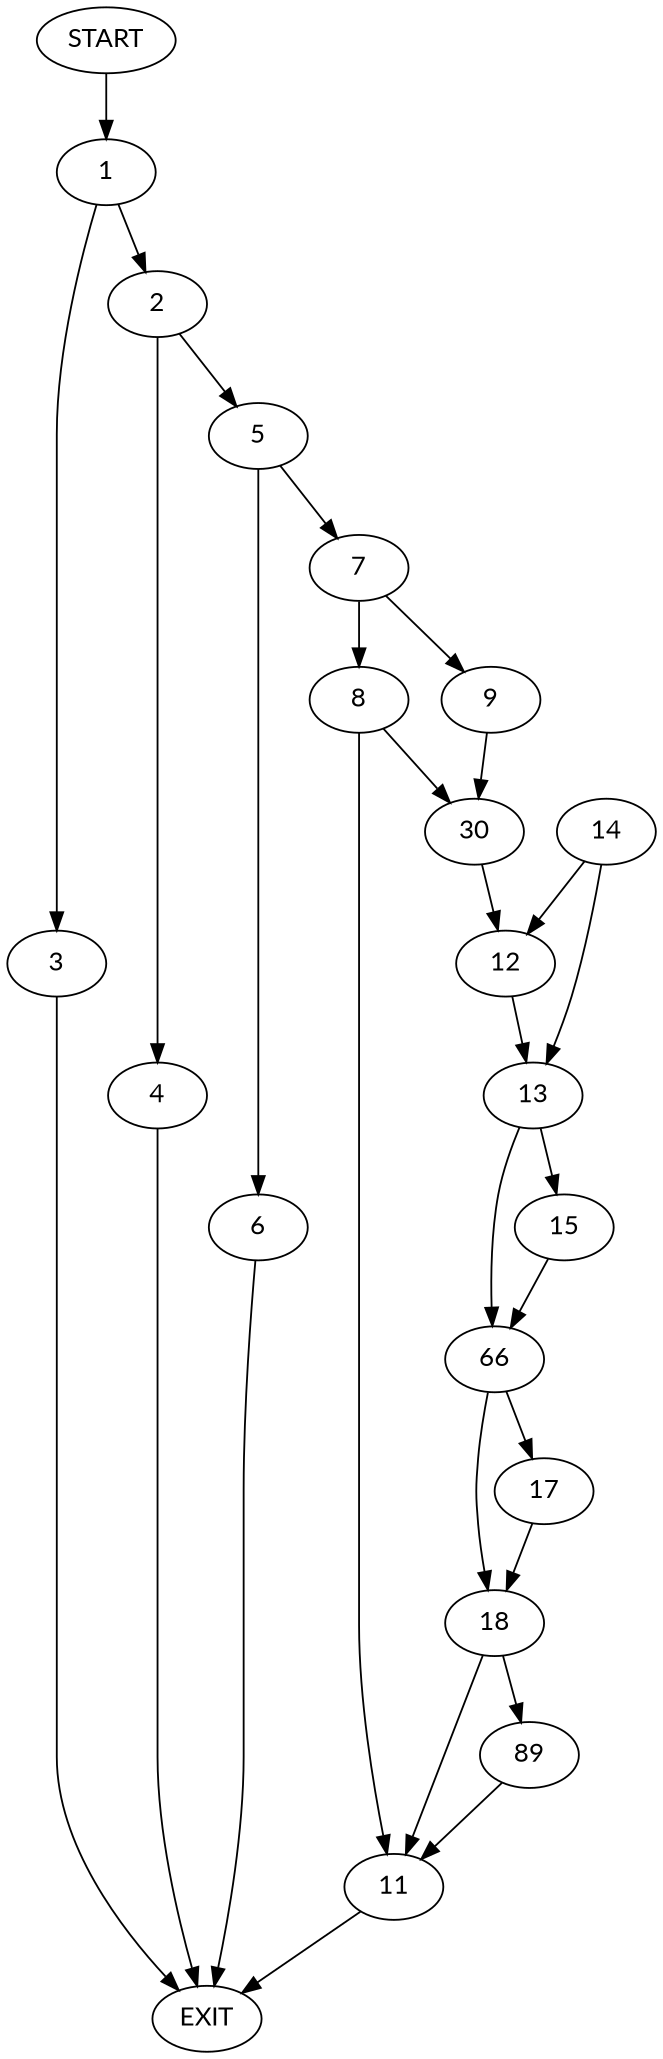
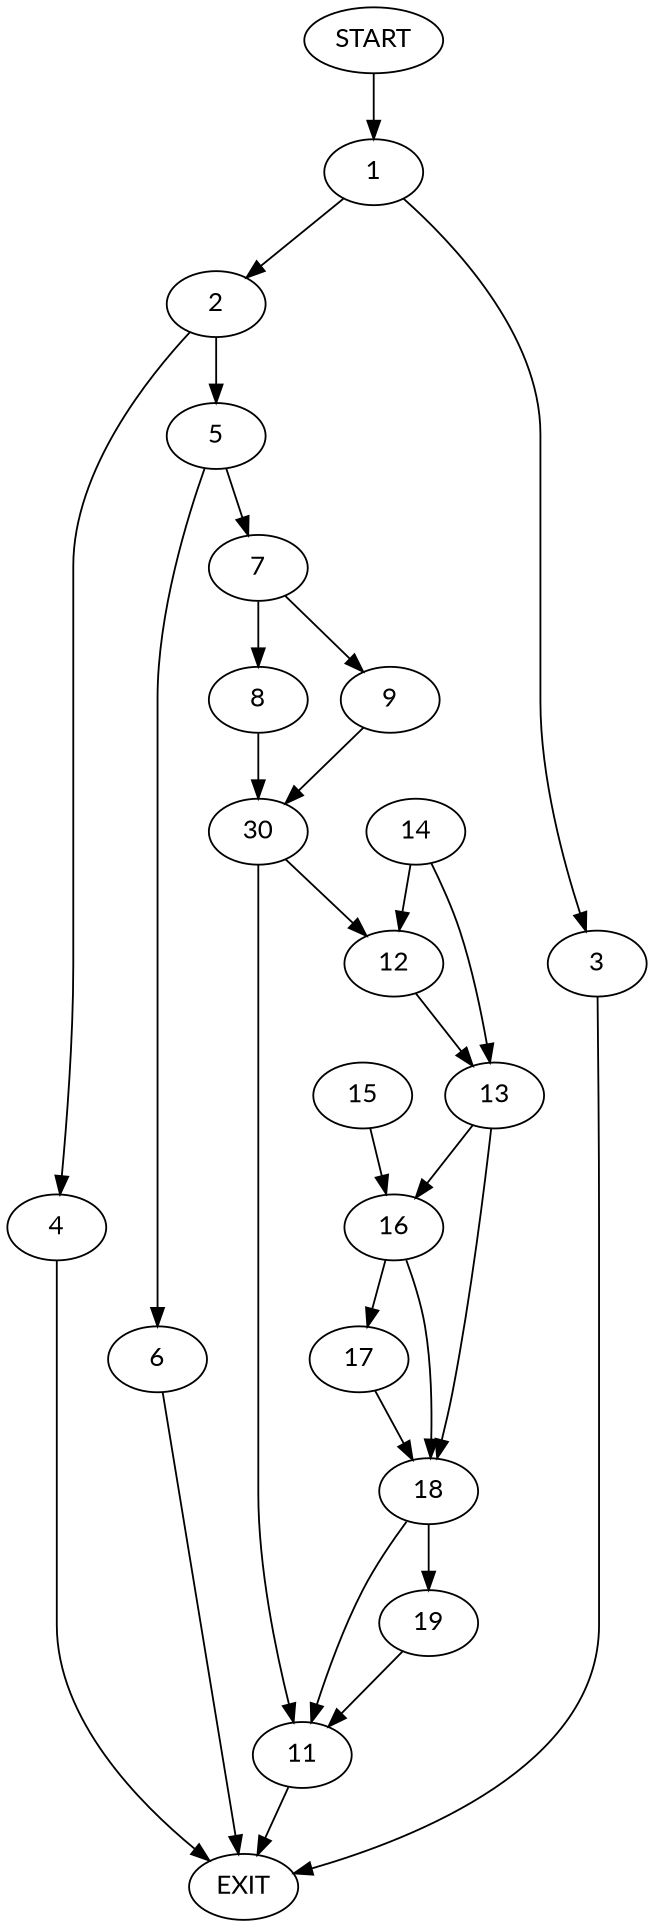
edge "13" -> "15": now "13" -> "18"
edge "8" -> "11": now "30" -> "11"
node "66": label "66" -> "16"
node "89": label "89" -> "19"
